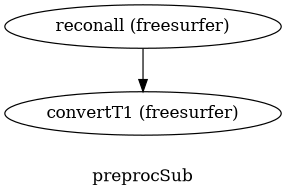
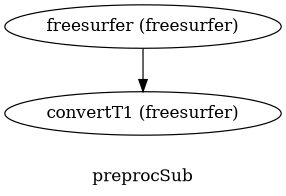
node "reconall (freesurfer)": label "reconall (freesurfer)" -> "freesurfer (freesurfer)"
